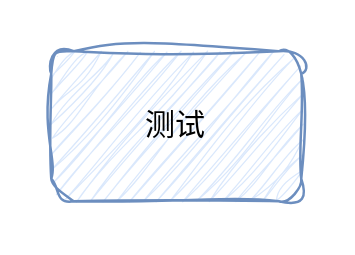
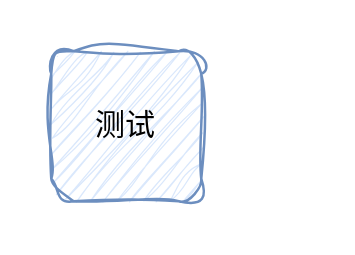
node "测试": size 250x150 -> 150x150
